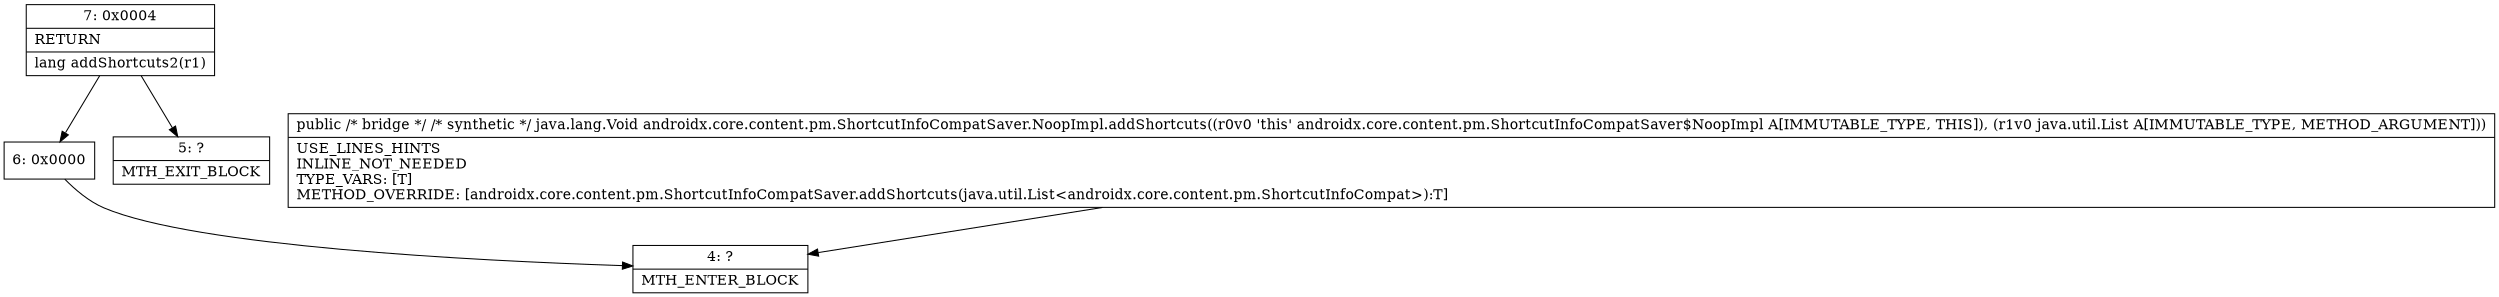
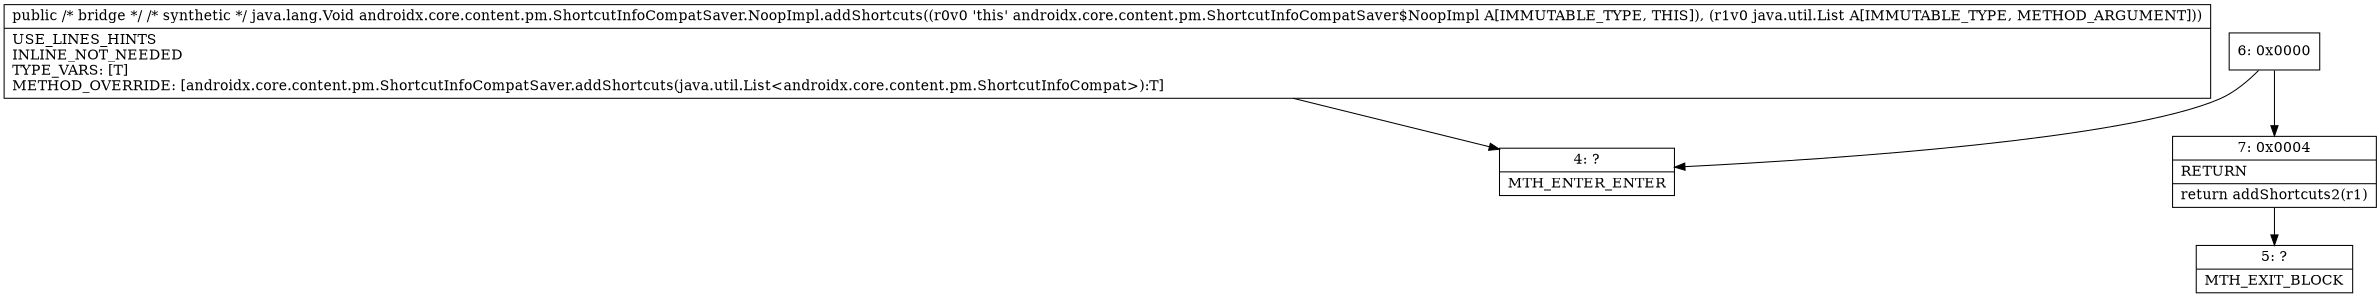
node "7: 0x0004": text "lang addShortcuts2(r1)" -> "return addShortcuts2(r1)"
edge "7: 0x0004" -> "6: 0x0000": reversed
node "4: ?": text "MTH_ENTER_BLOCK" -> "MTH_ENTER_ENTER"
